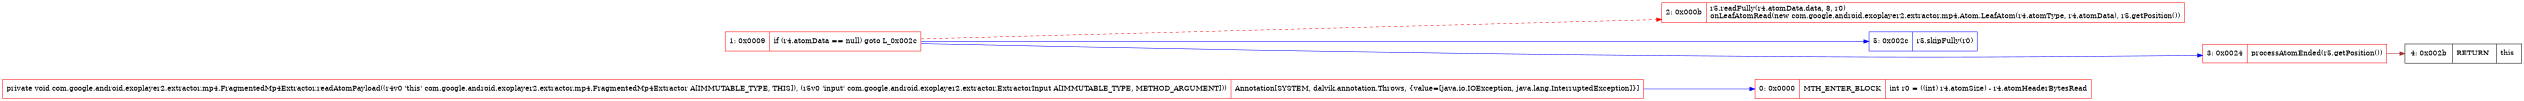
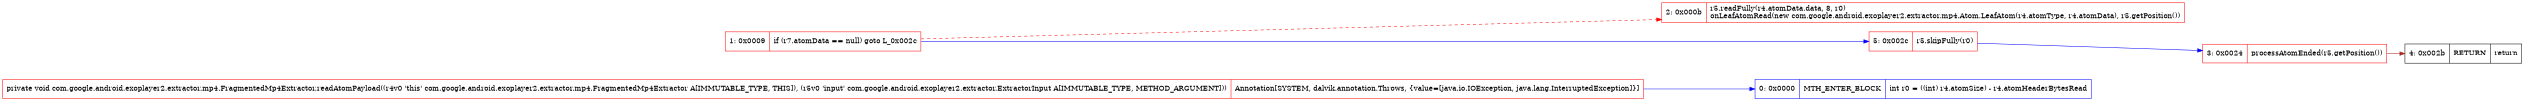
node "1: 0x0009": text "if (r4.atomData == null) goto L_0x002c" -> "if (r7.atomData == null) goto L_0x002c"
node "5: 0x002c": color blue -> red
node "4: 0x002b": text "this" -> "return"
edge "1: 0x0009" -> "3: 0x0024": now "5: 0x002c" -> "3: 0x0024"
node "0: 0x0000": color red -> blue
